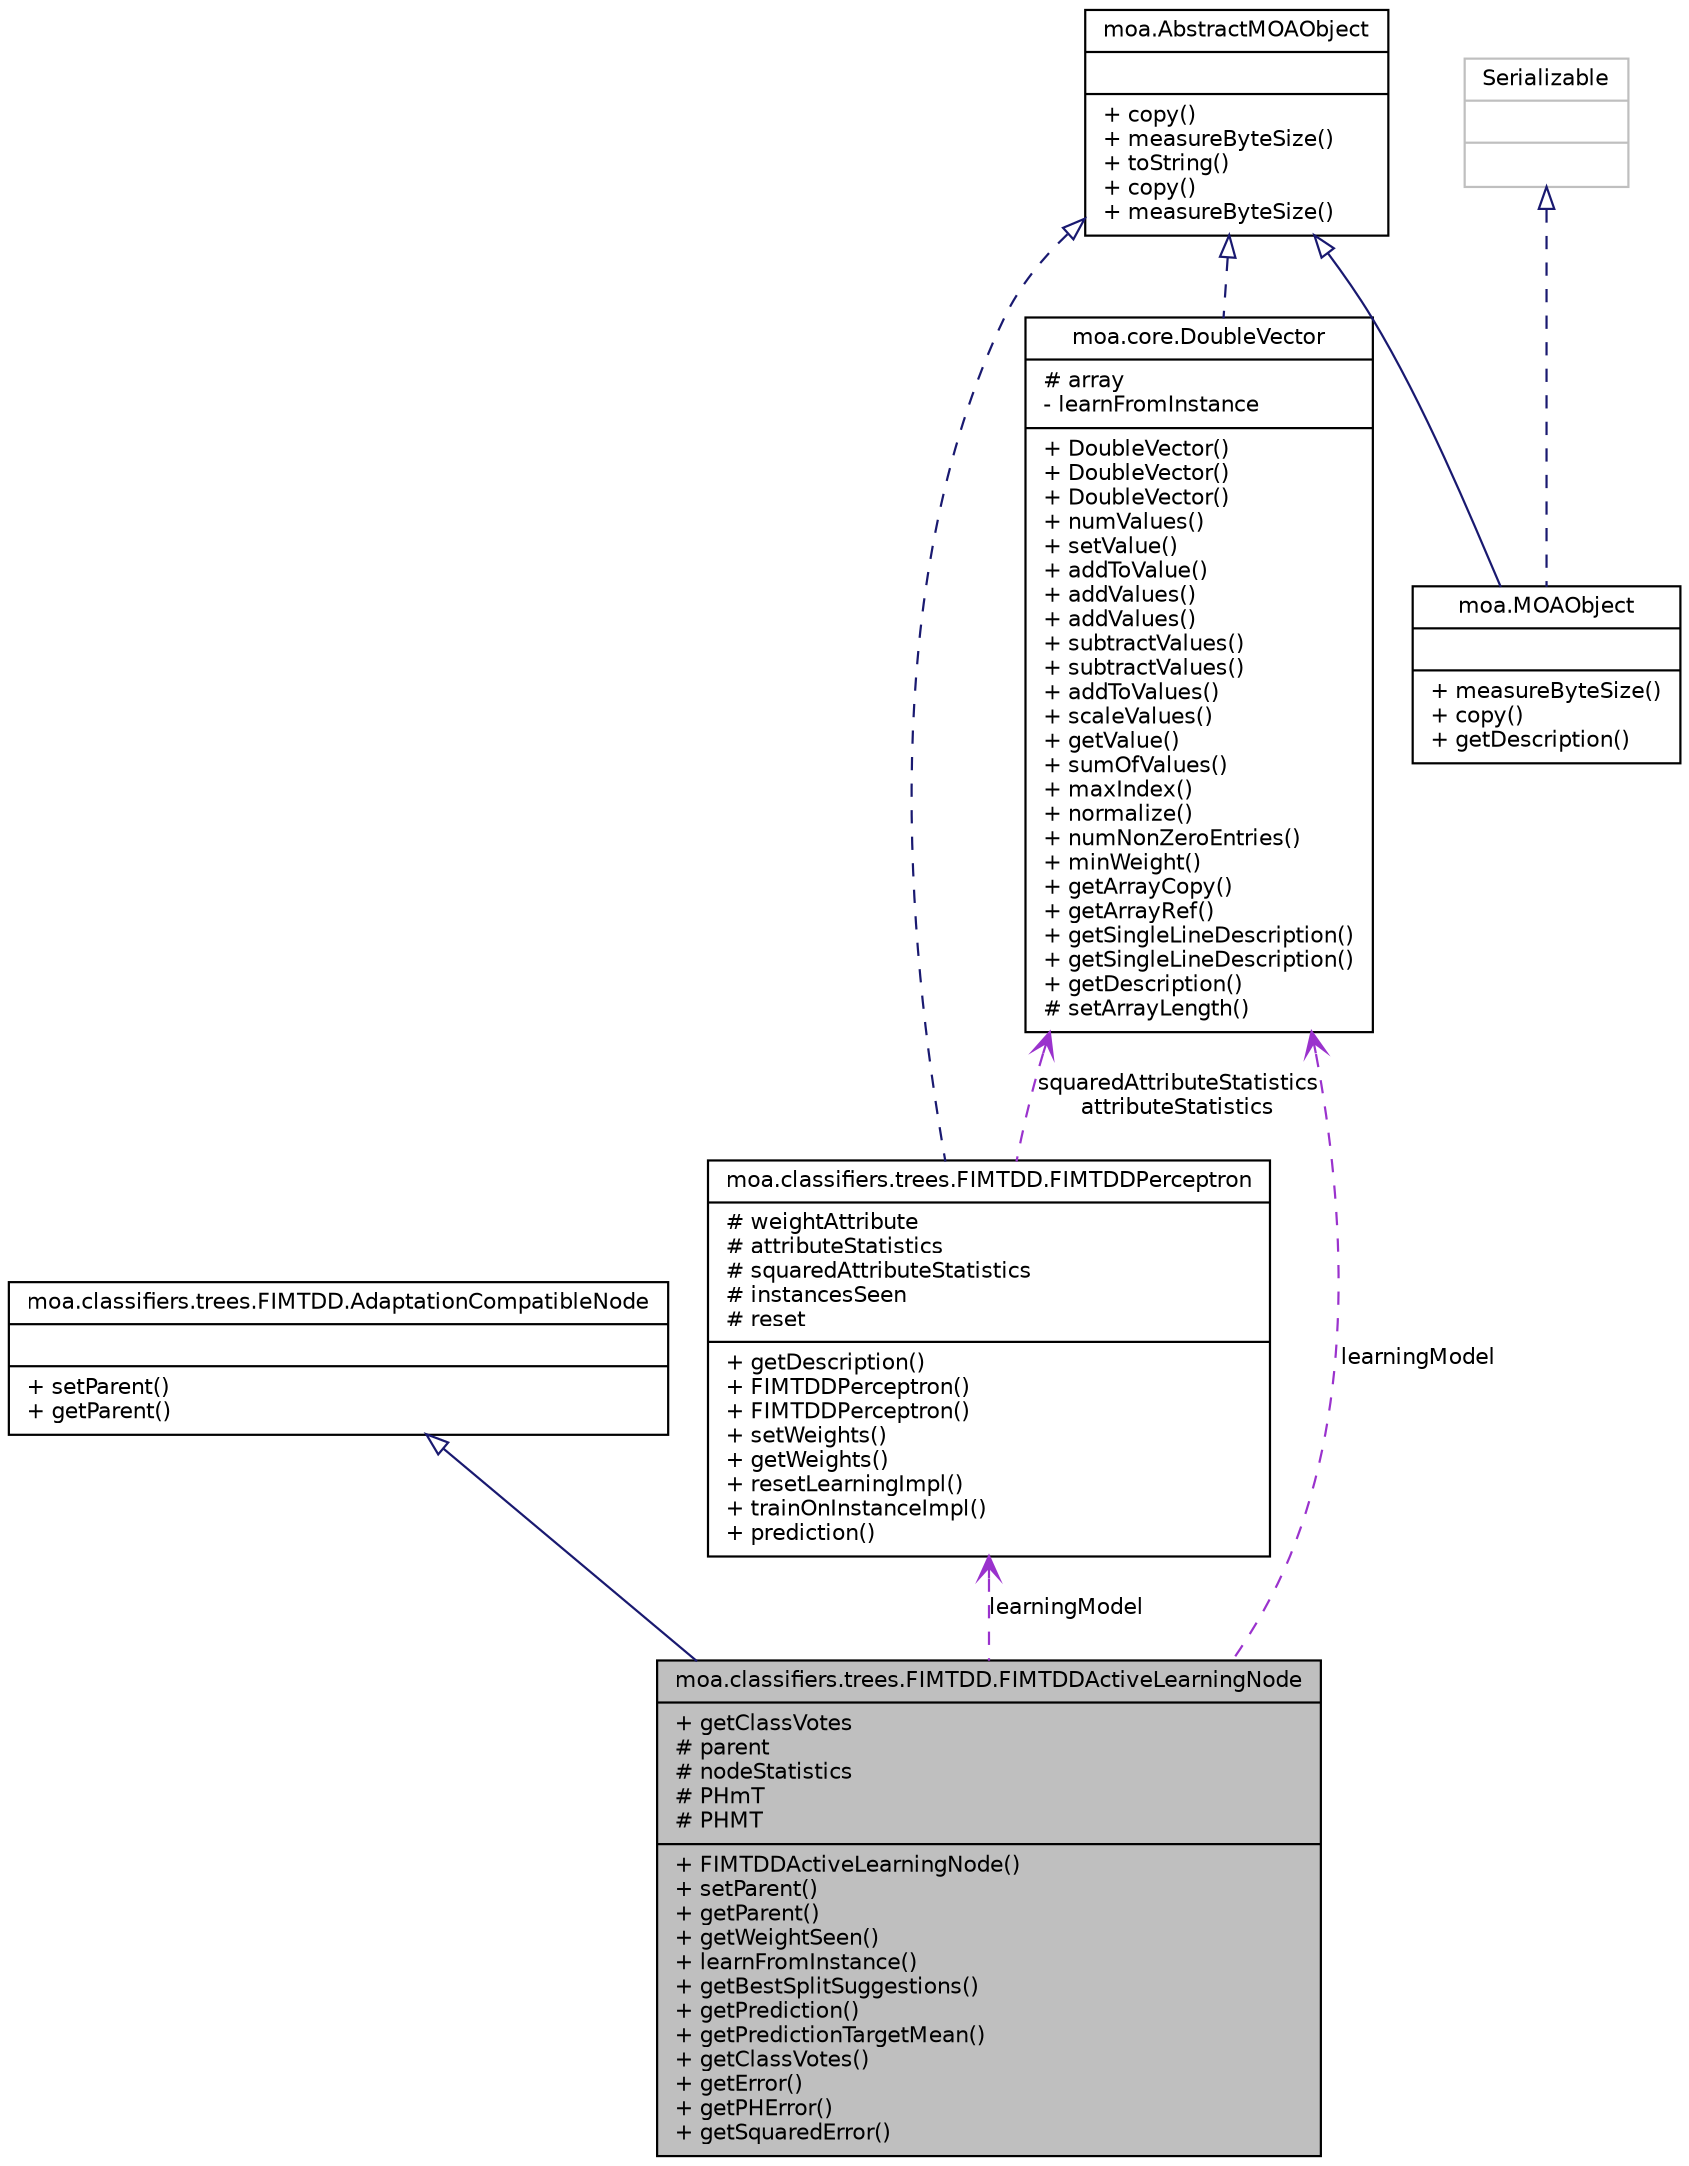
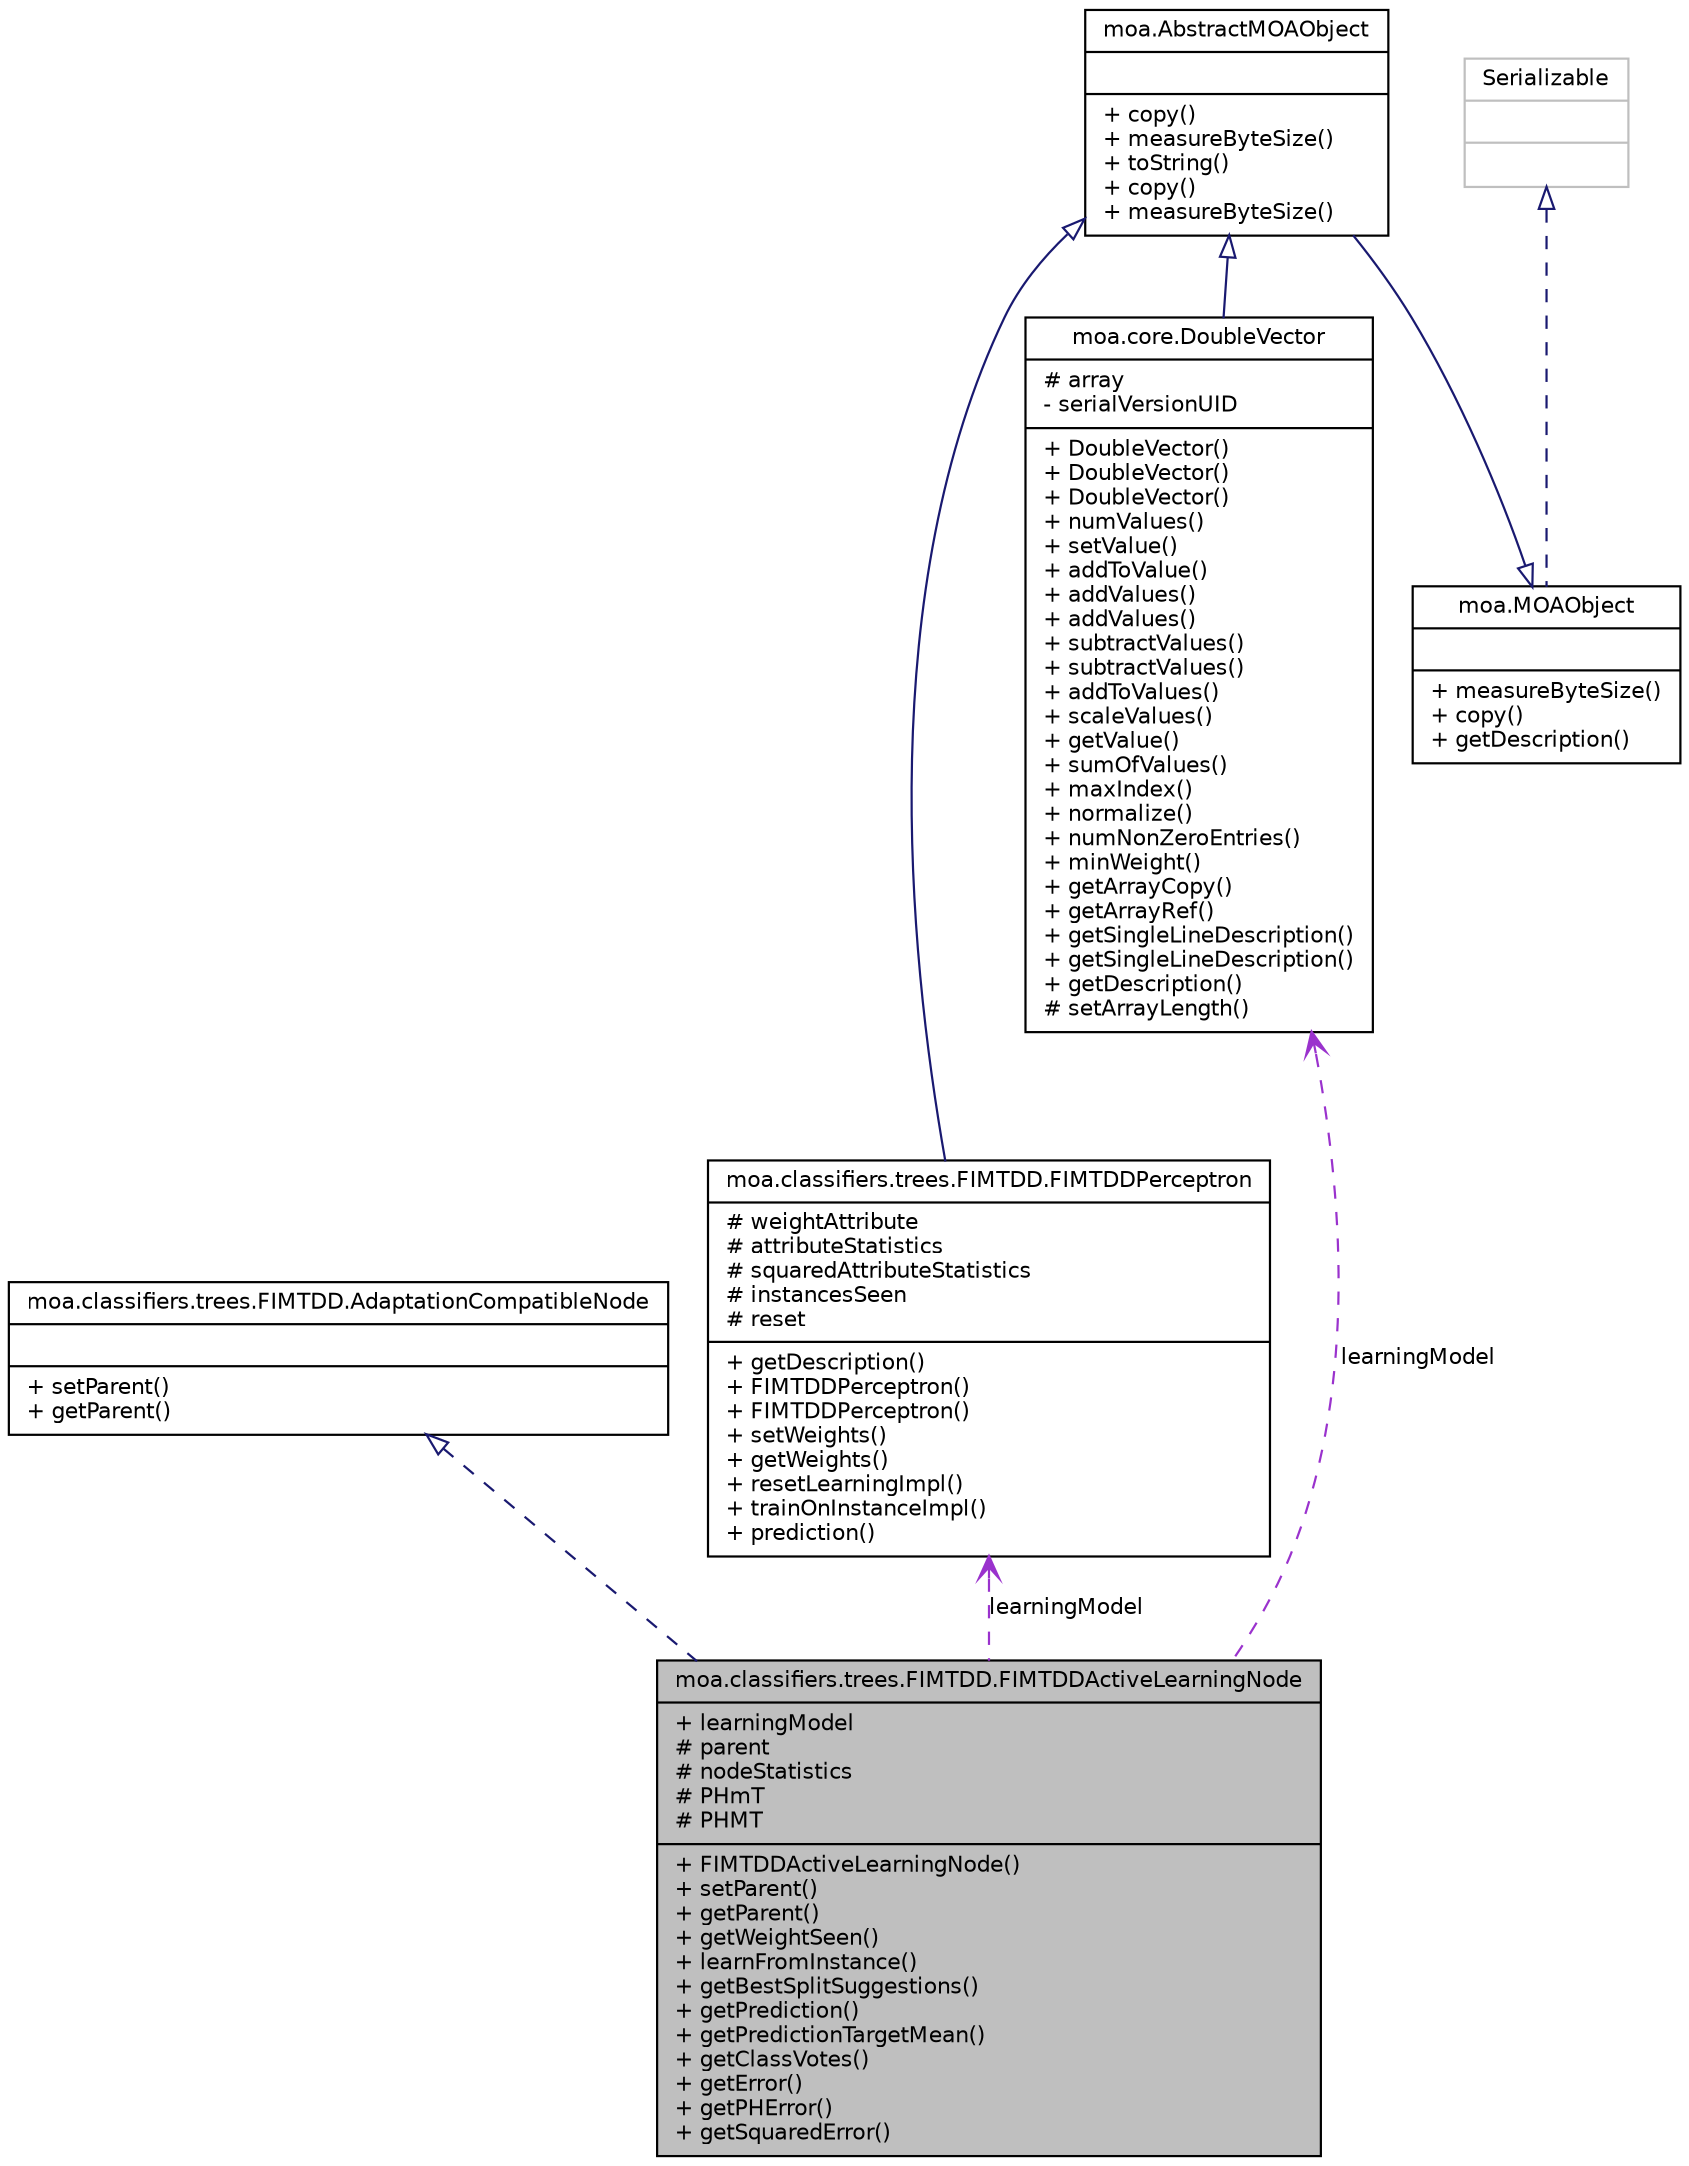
edge "moa.core.DoubleVector" -> "moa.AbstractMOAObject": style dashed -> solid
node "moa.core.DoubleVector": text "- learnFromInstance" -> "- serialVersionUID"
edge "moa.MOAObject" -> "moa.AbstractMOAObject": reversed
edge "moa.classifiers.trees.FIMTDD.FIMTDDPerceptron" -> "moa.AbstractMOAObject": style dashed -> solid
edge "moa.classifiers.trees.FIMTDD.FIMTDDPerceptron" -> "moa.core.DoubleVector": removed, label "squaredAttributeStatistics attributeStatistics"
edge "moa.classifiers.trees.FIMTDD.FIMTDDActiveLearningNode" -> "moa.classifiers.trees.FIMTDD.AdaptationCompatibleNode": style solid -> dashed
node "moa.classifiers.trees.FIMTDD.FIMTDDActiveLearningNode": text "+ getClassVotes" -> "+ learningModel"
